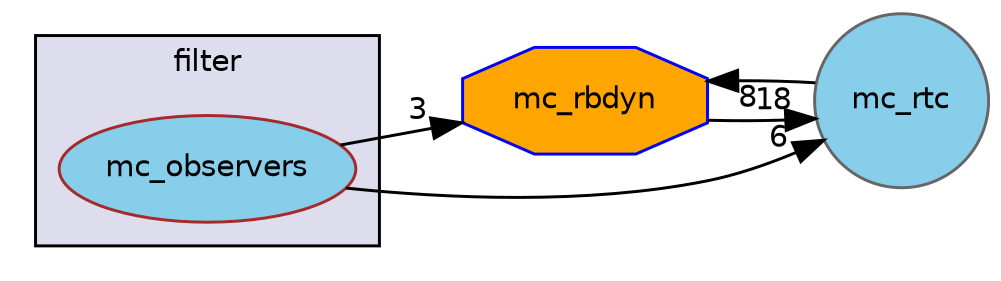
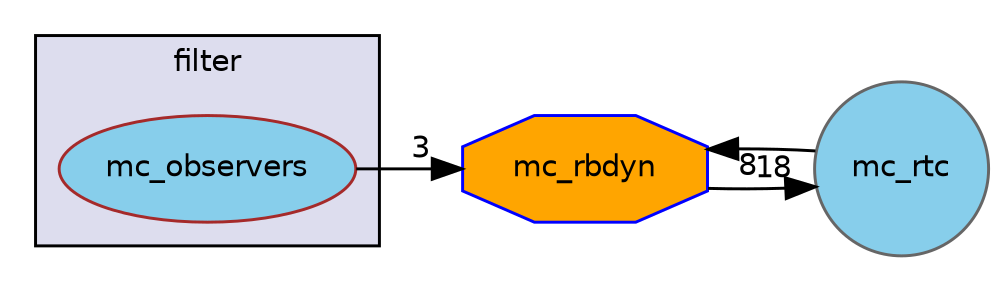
edge "mc_observers" -> "mc_rtc": removed
